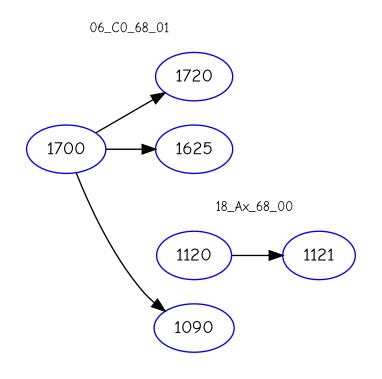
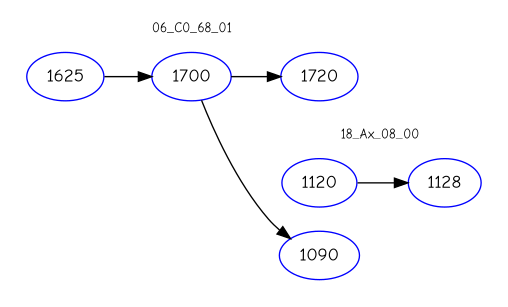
edge "1700" -> "1625": reversed
cluster "18_Ax_68_00": label "18_Ax_68_00" -> "18_Ax_08_00"
node "1121": label "1121" -> "1128"
